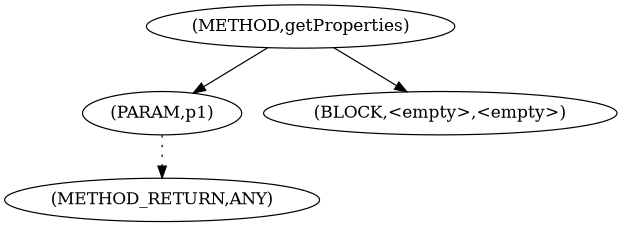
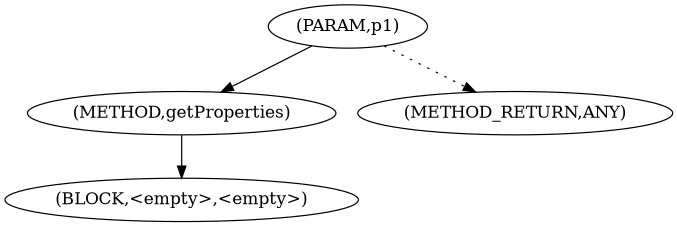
edge "(METHOD,getProperties)" -> "(PARAM,p1)": reversed
